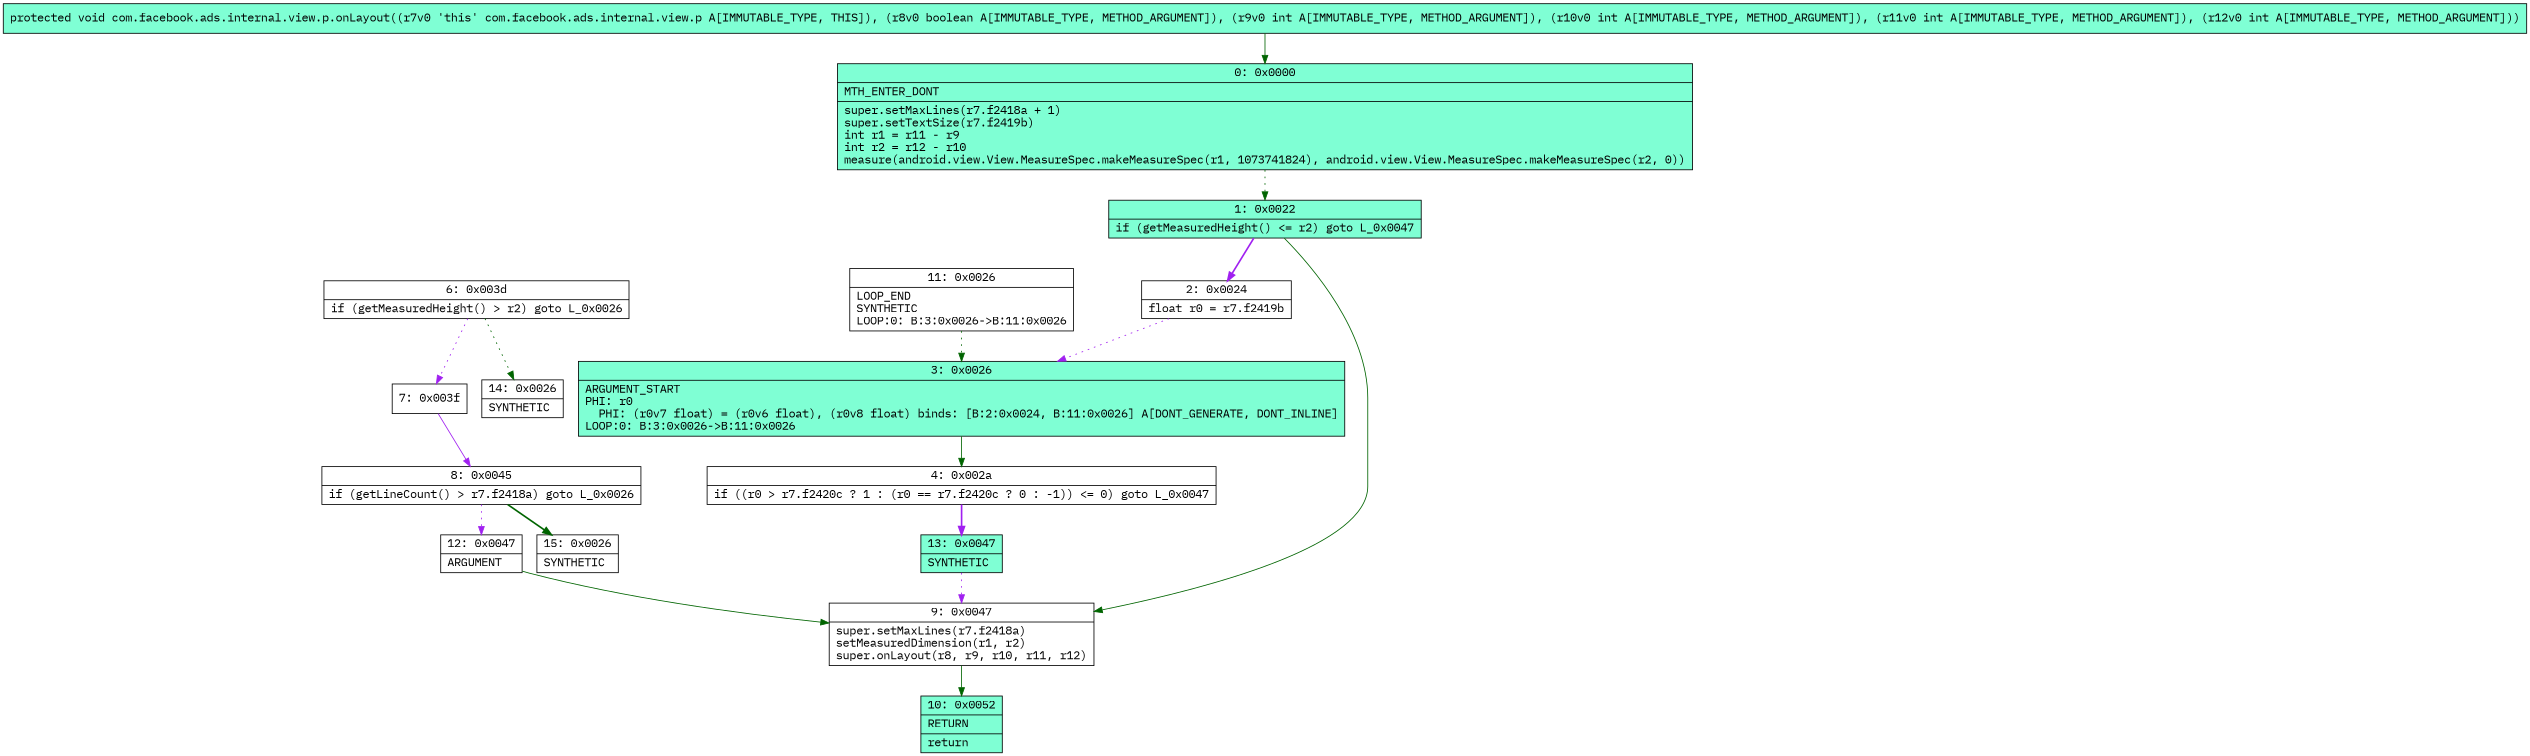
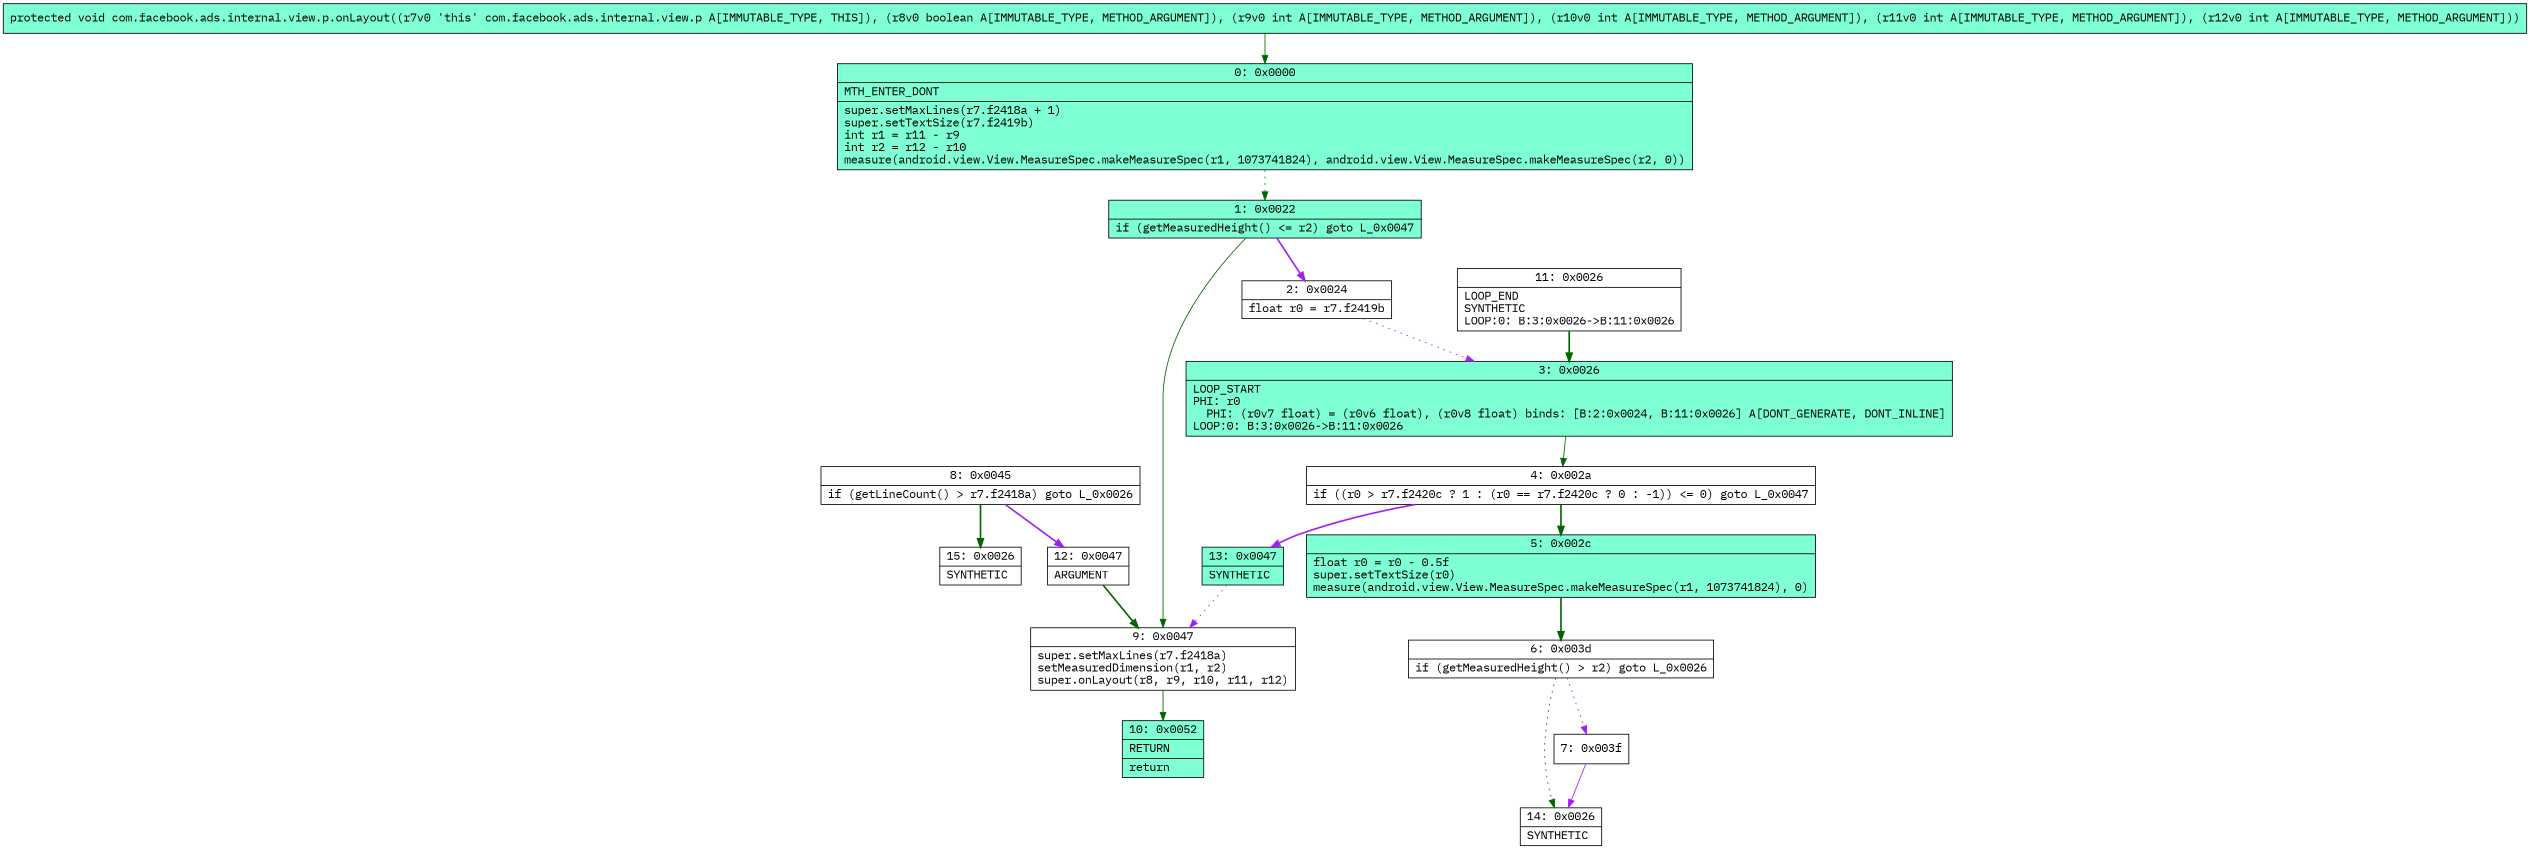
edge "11: 0x0026" -> "3: 0x0026": style dotted -> bold
node "3: 0x0026": text "ARGUMENT_START" -> "LOOP_START"
edge "7: 0x003f" -> "8: 0x0045": now "7: 0x003f" -> "14: 0x0026"
edge "8: 0x0045" -> "12: 0x0047": style dotted -> bold
node "5: 0x002c": added
edge "12: 0x0047" -> "9: 0x0047": style solid -> bold
